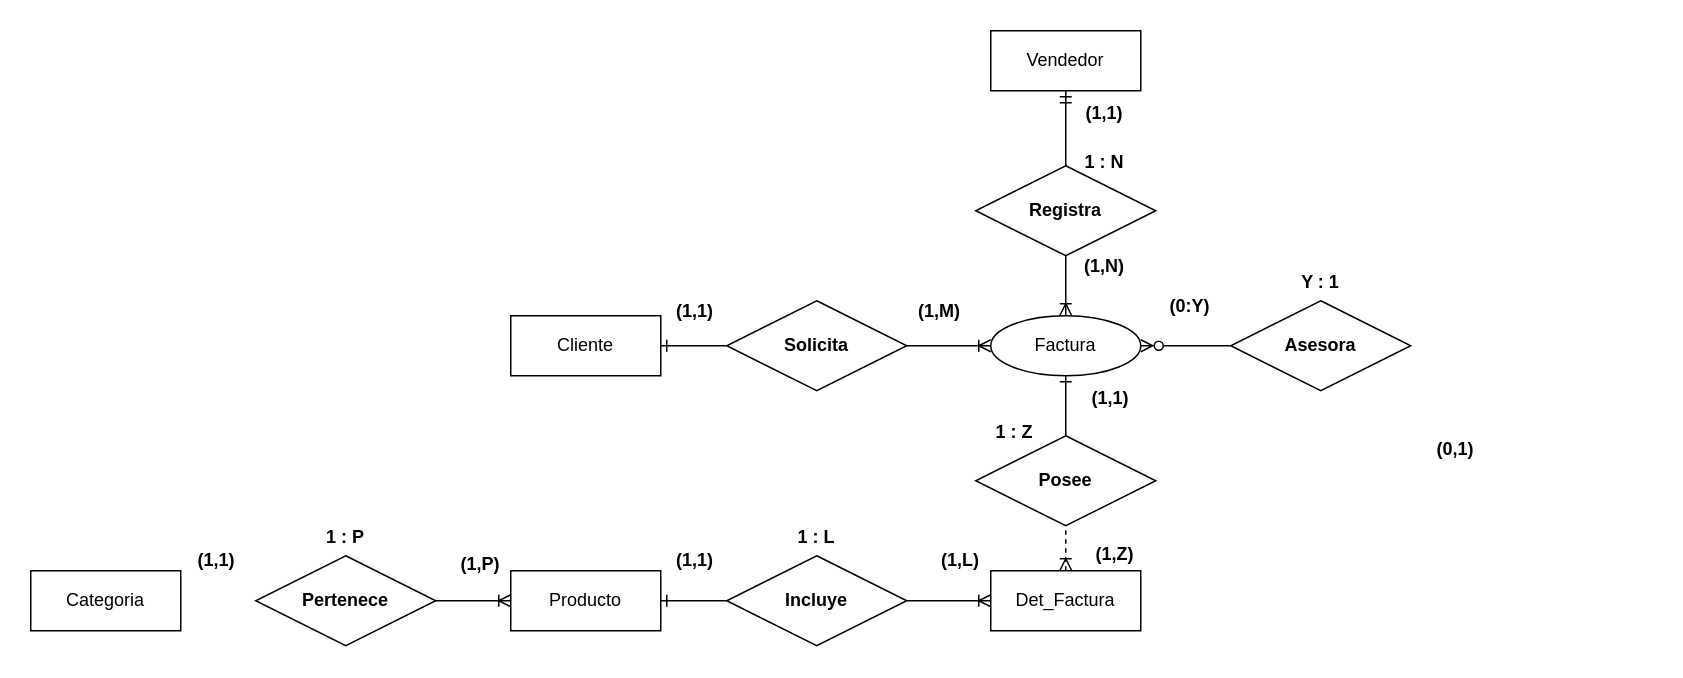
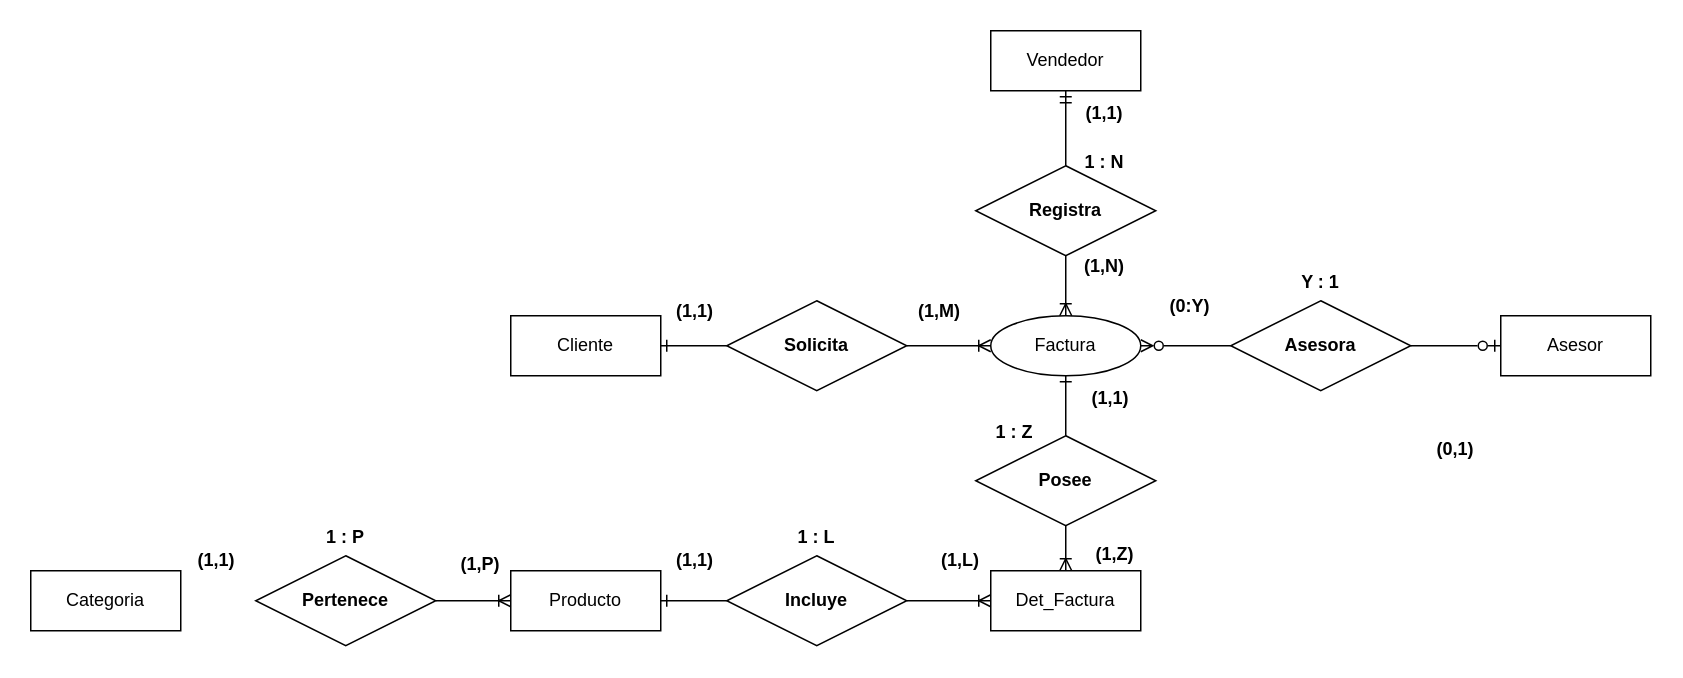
edge "Asesora" -> "Asesor": added
node "Asesor": added
edge "Posee" -> "Det_Factura": style dashed -> solid
